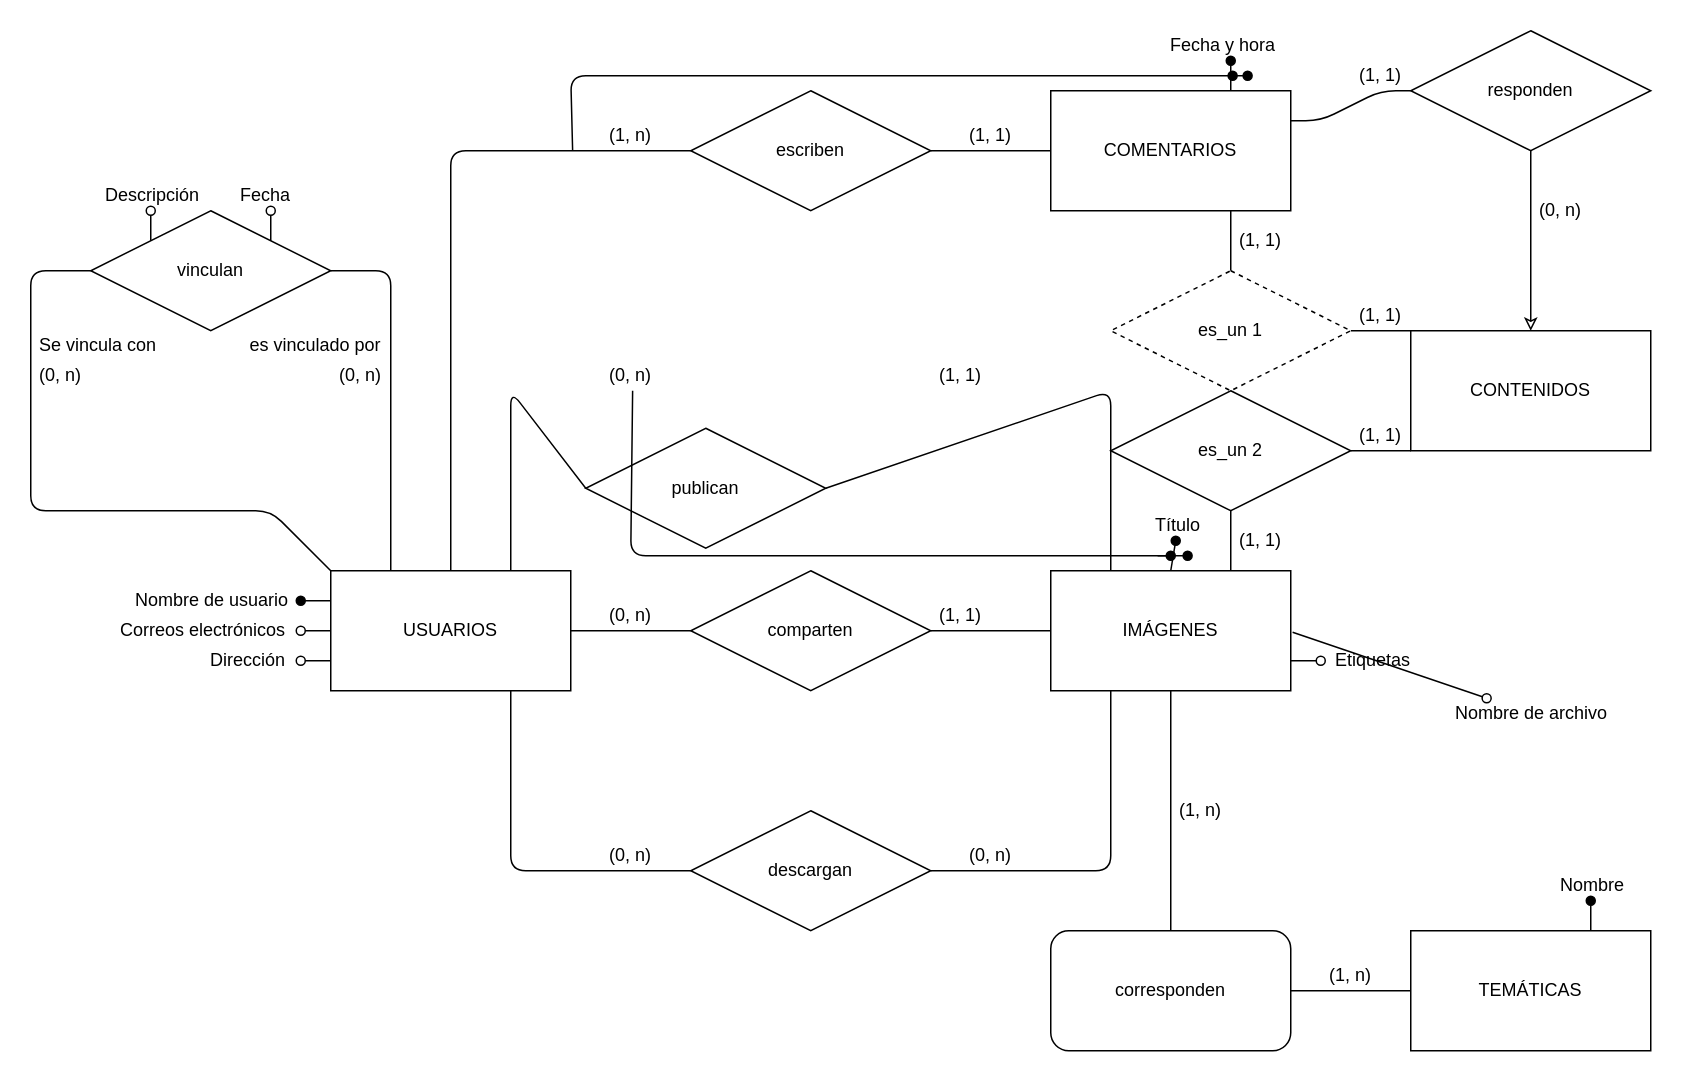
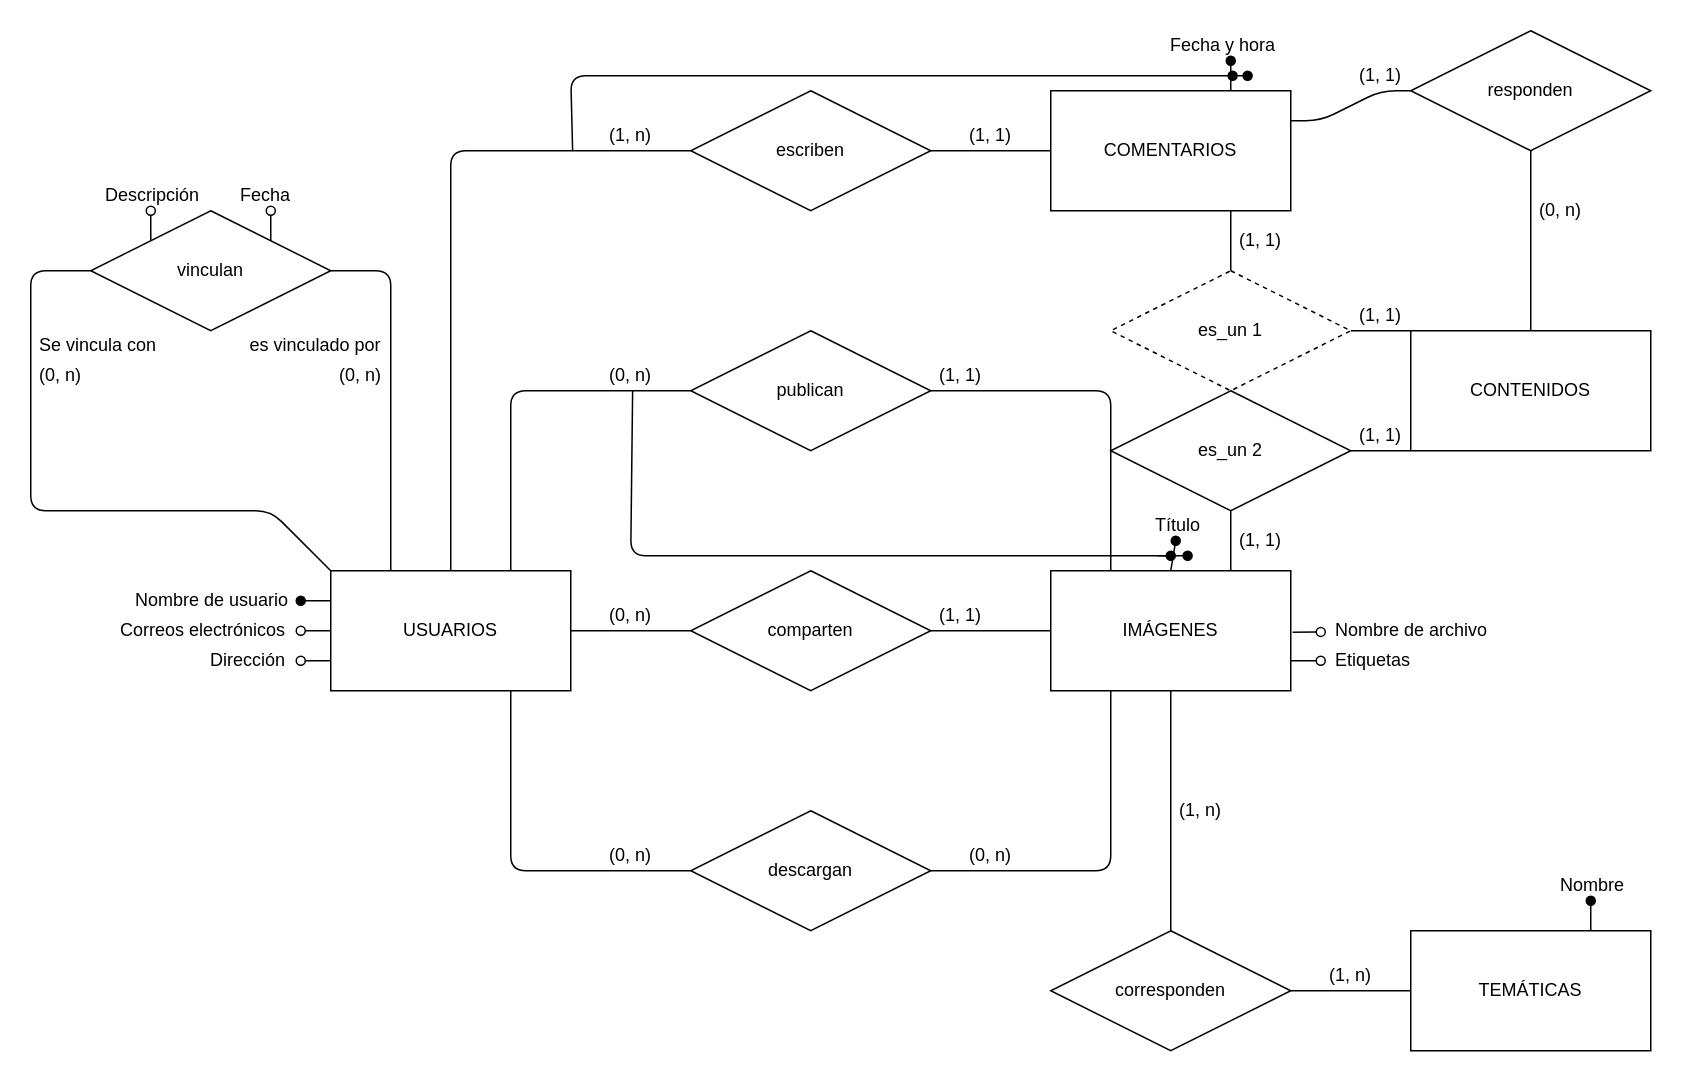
edge "responden" -> "CONTENIDOS": arrowhead classic -> none
node "publican": moved (706, 488) -> (811, 391)
node "Nombre de archivo": moved (1531, 713) -> (1411, 631)
node "corresponden": shape rounded rectangle -> diamond
